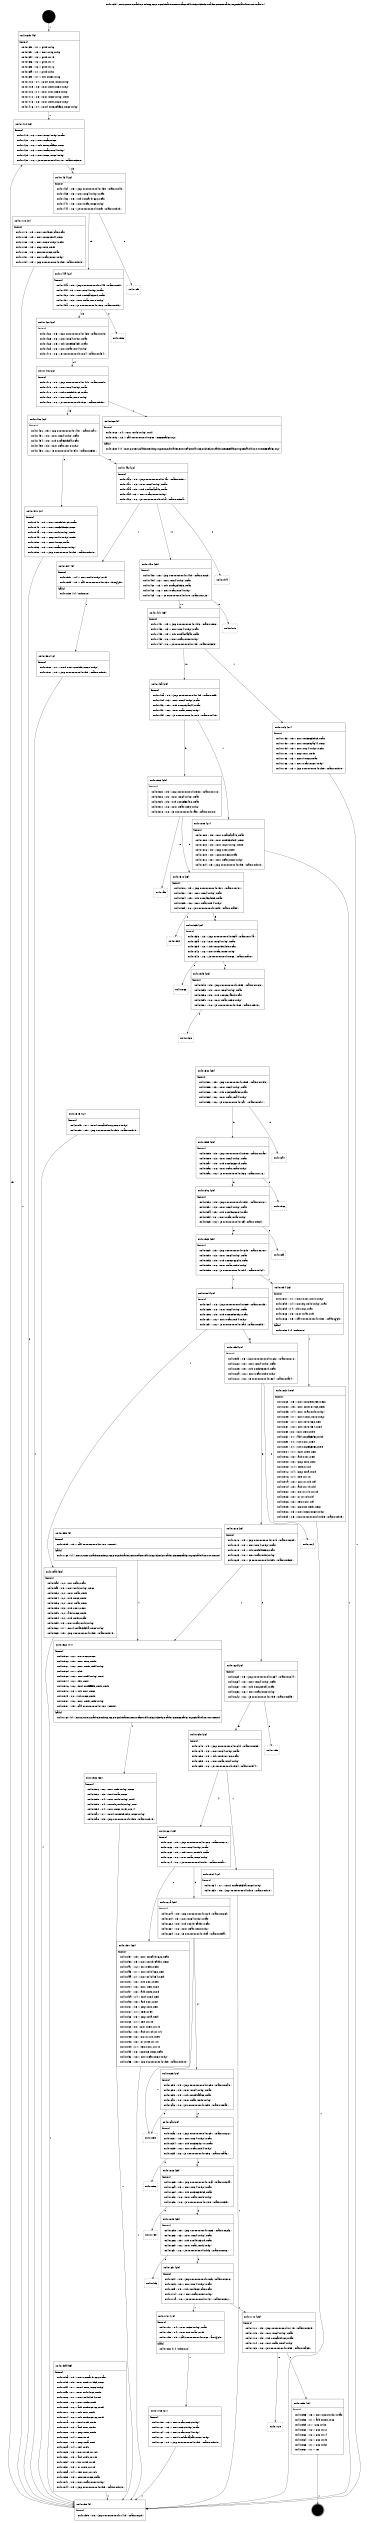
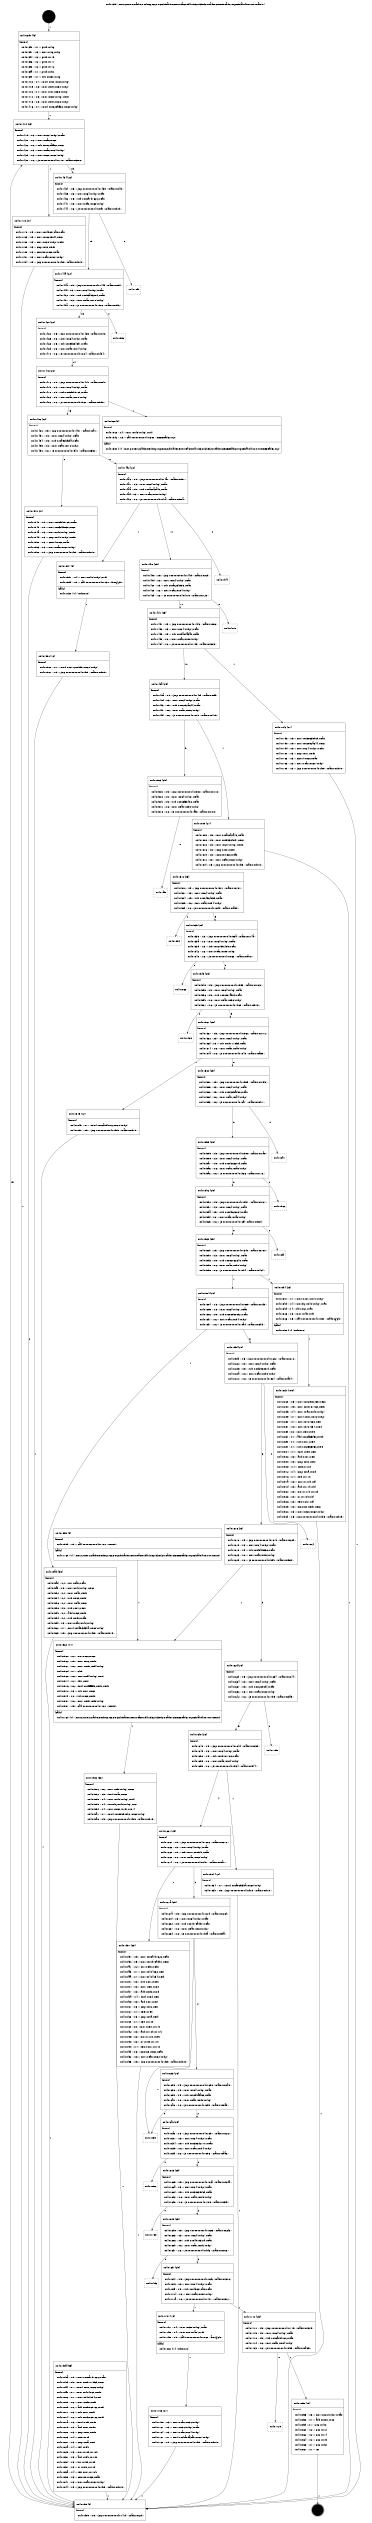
edge "0x40141d [23]" -> "0x40177e [27]": added, label "1"
edge "0x401503 [25]" -> "0x40151c [25]": removed, label "9"
node "0x401567 [25]": added
